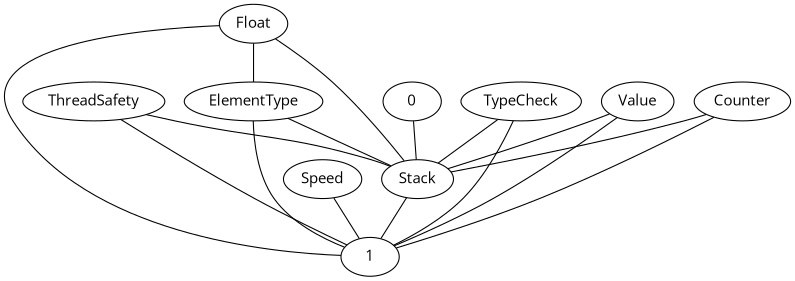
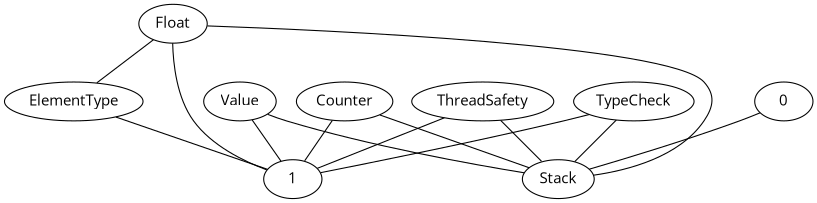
edge "ElementType" -- "Stack": removed
node "Speed": removed
edge "Stack" -- "1": removed
